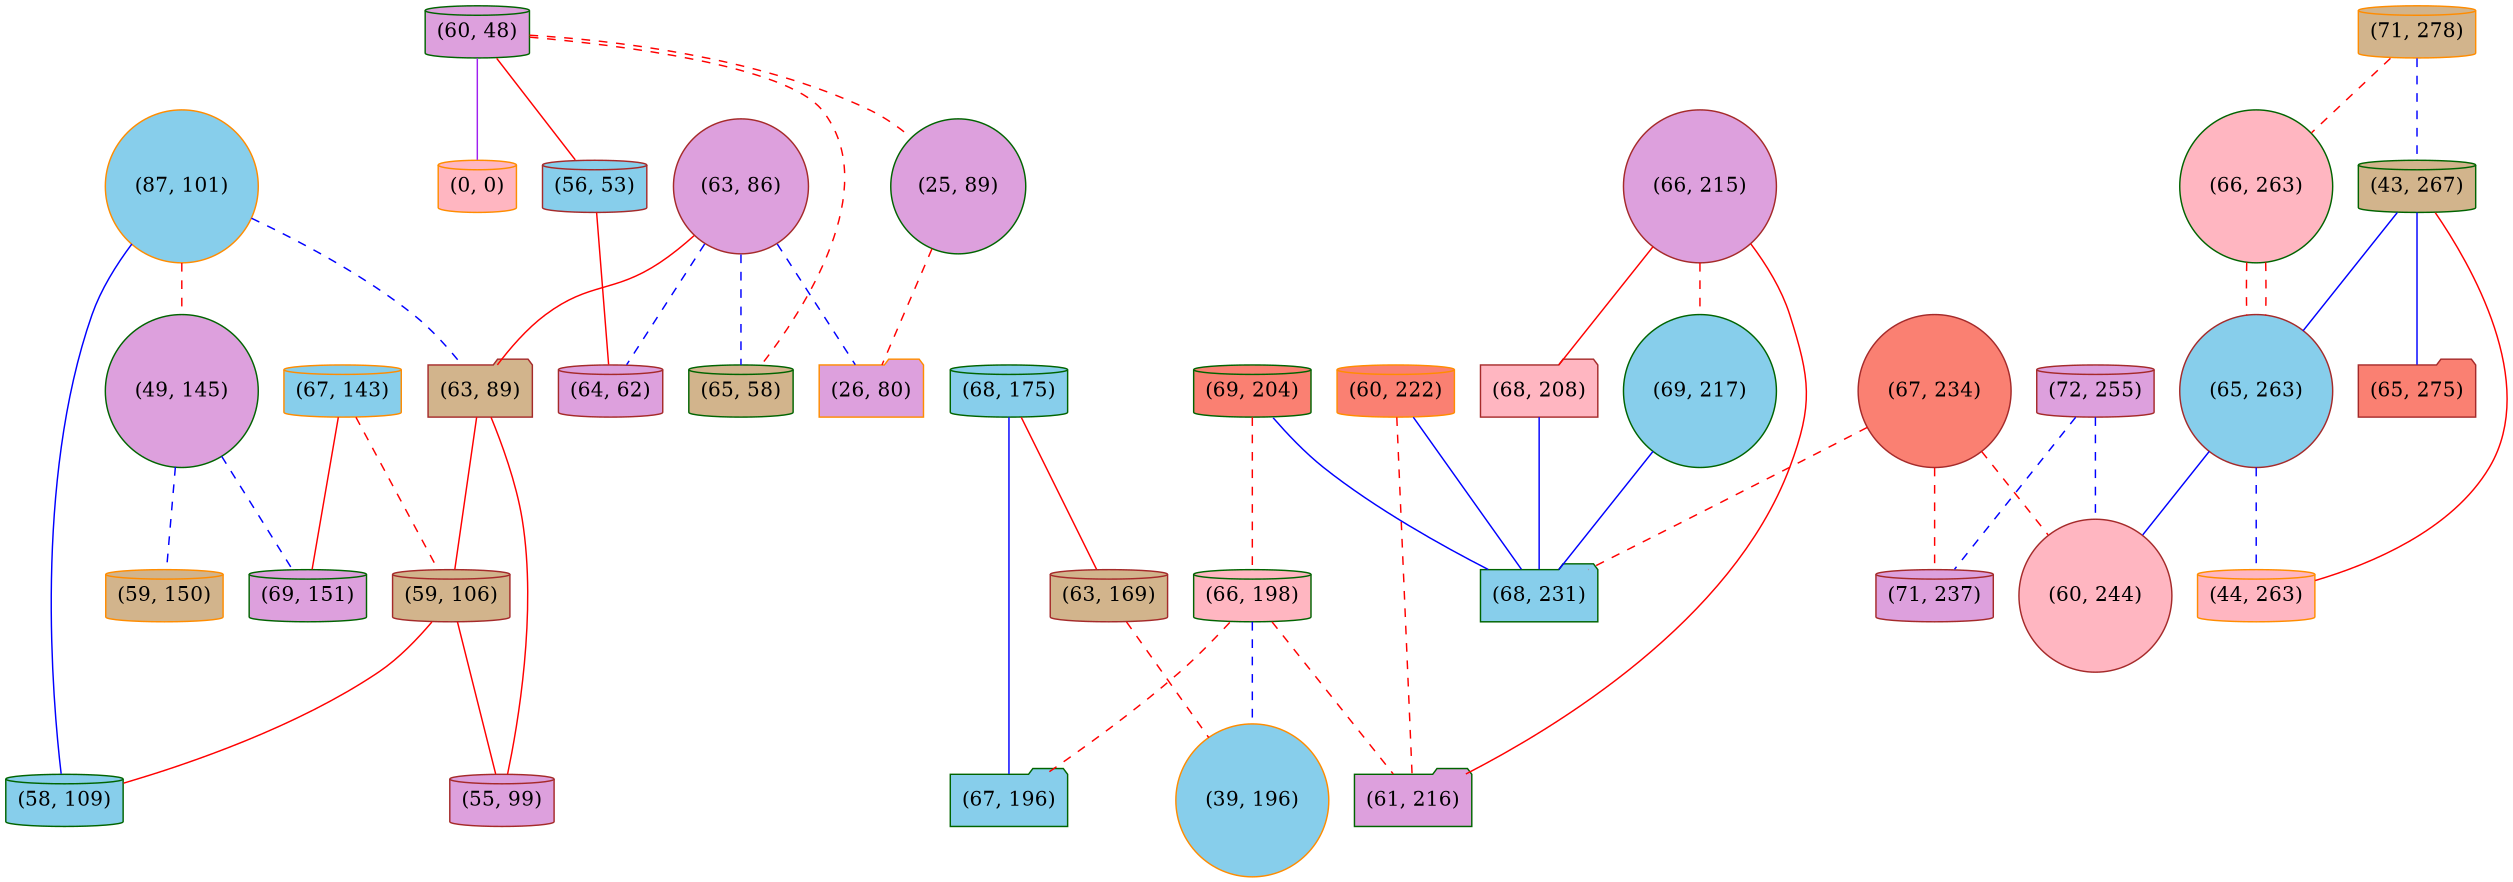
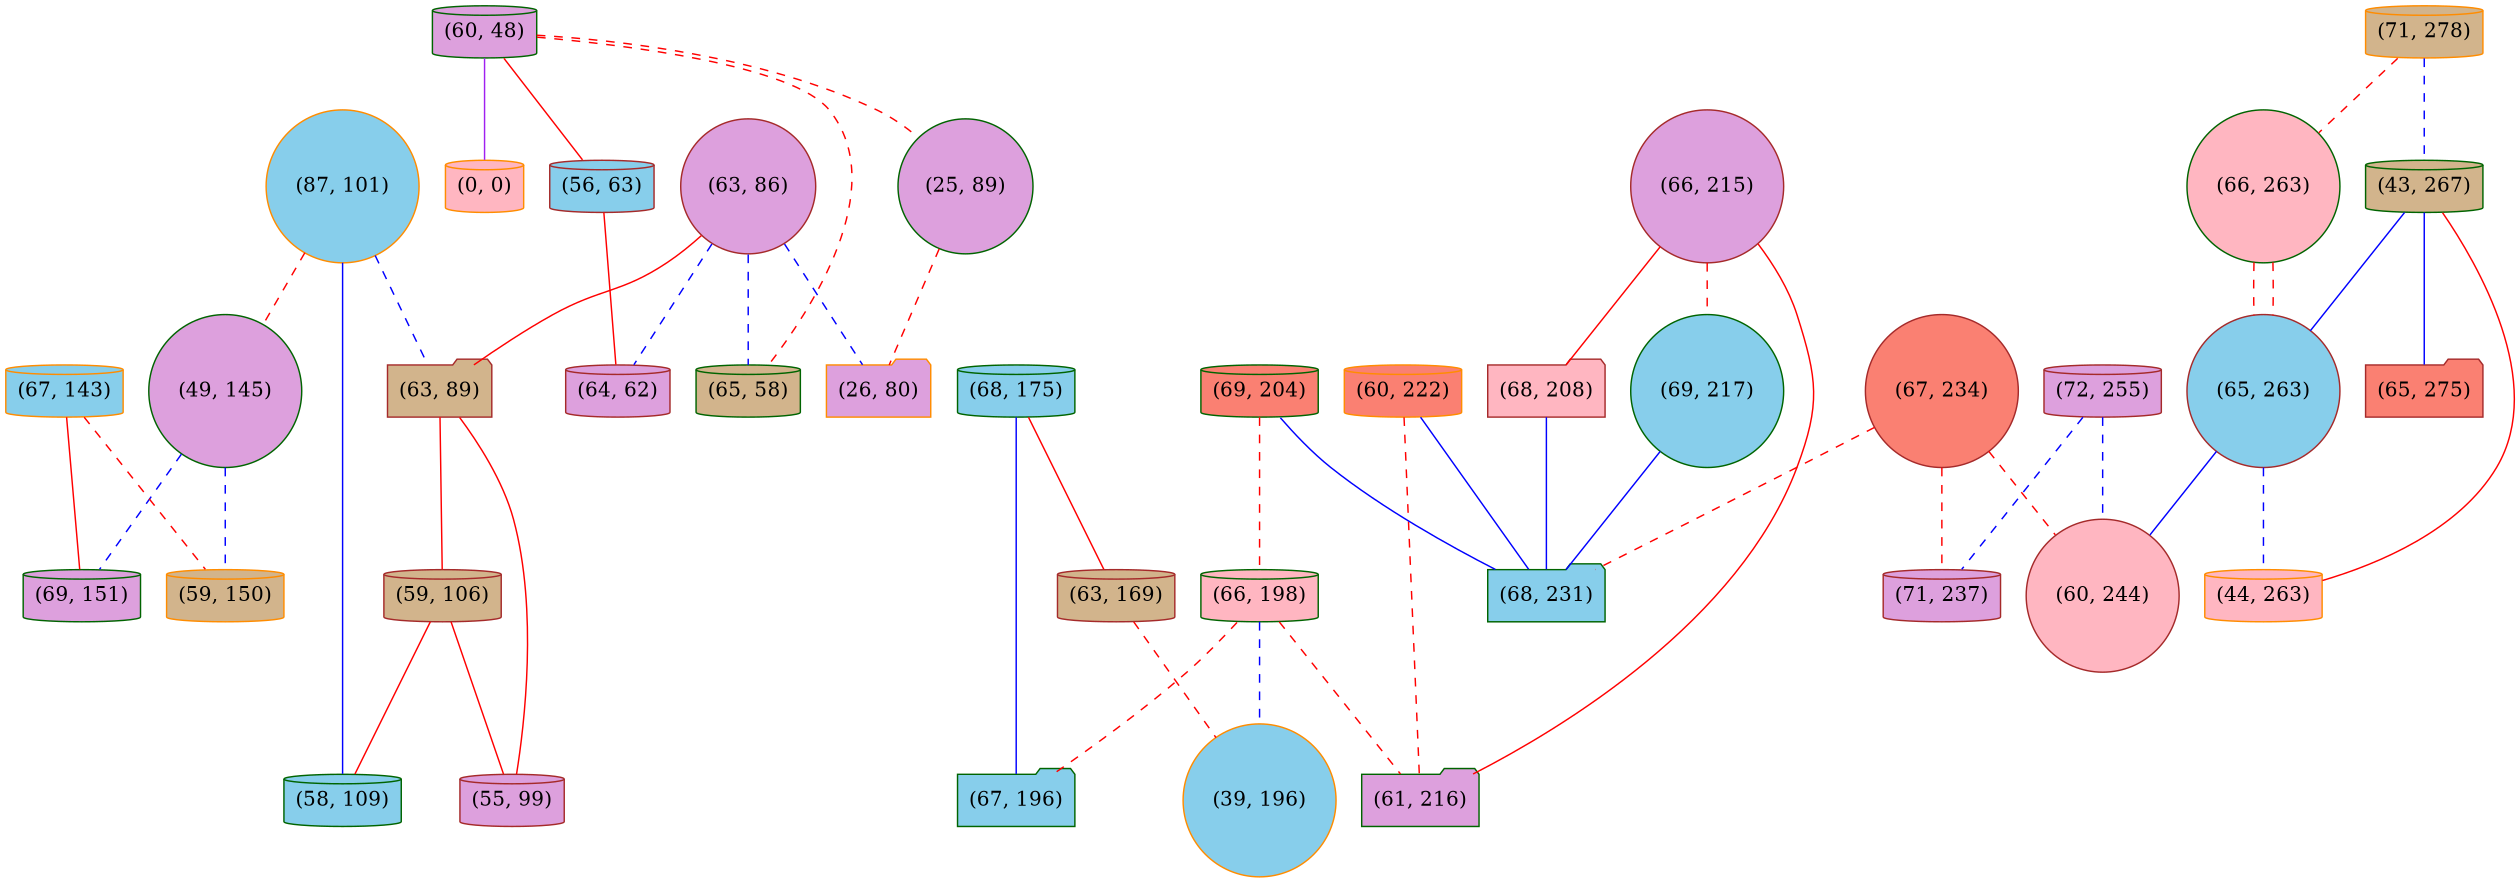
node "(56, 53)": label "(56, 53)" -> "(56, 63)"
edge "(67, 143)" -- "(59, 106)": now "(67, 143)" -- "(59, 150)"
